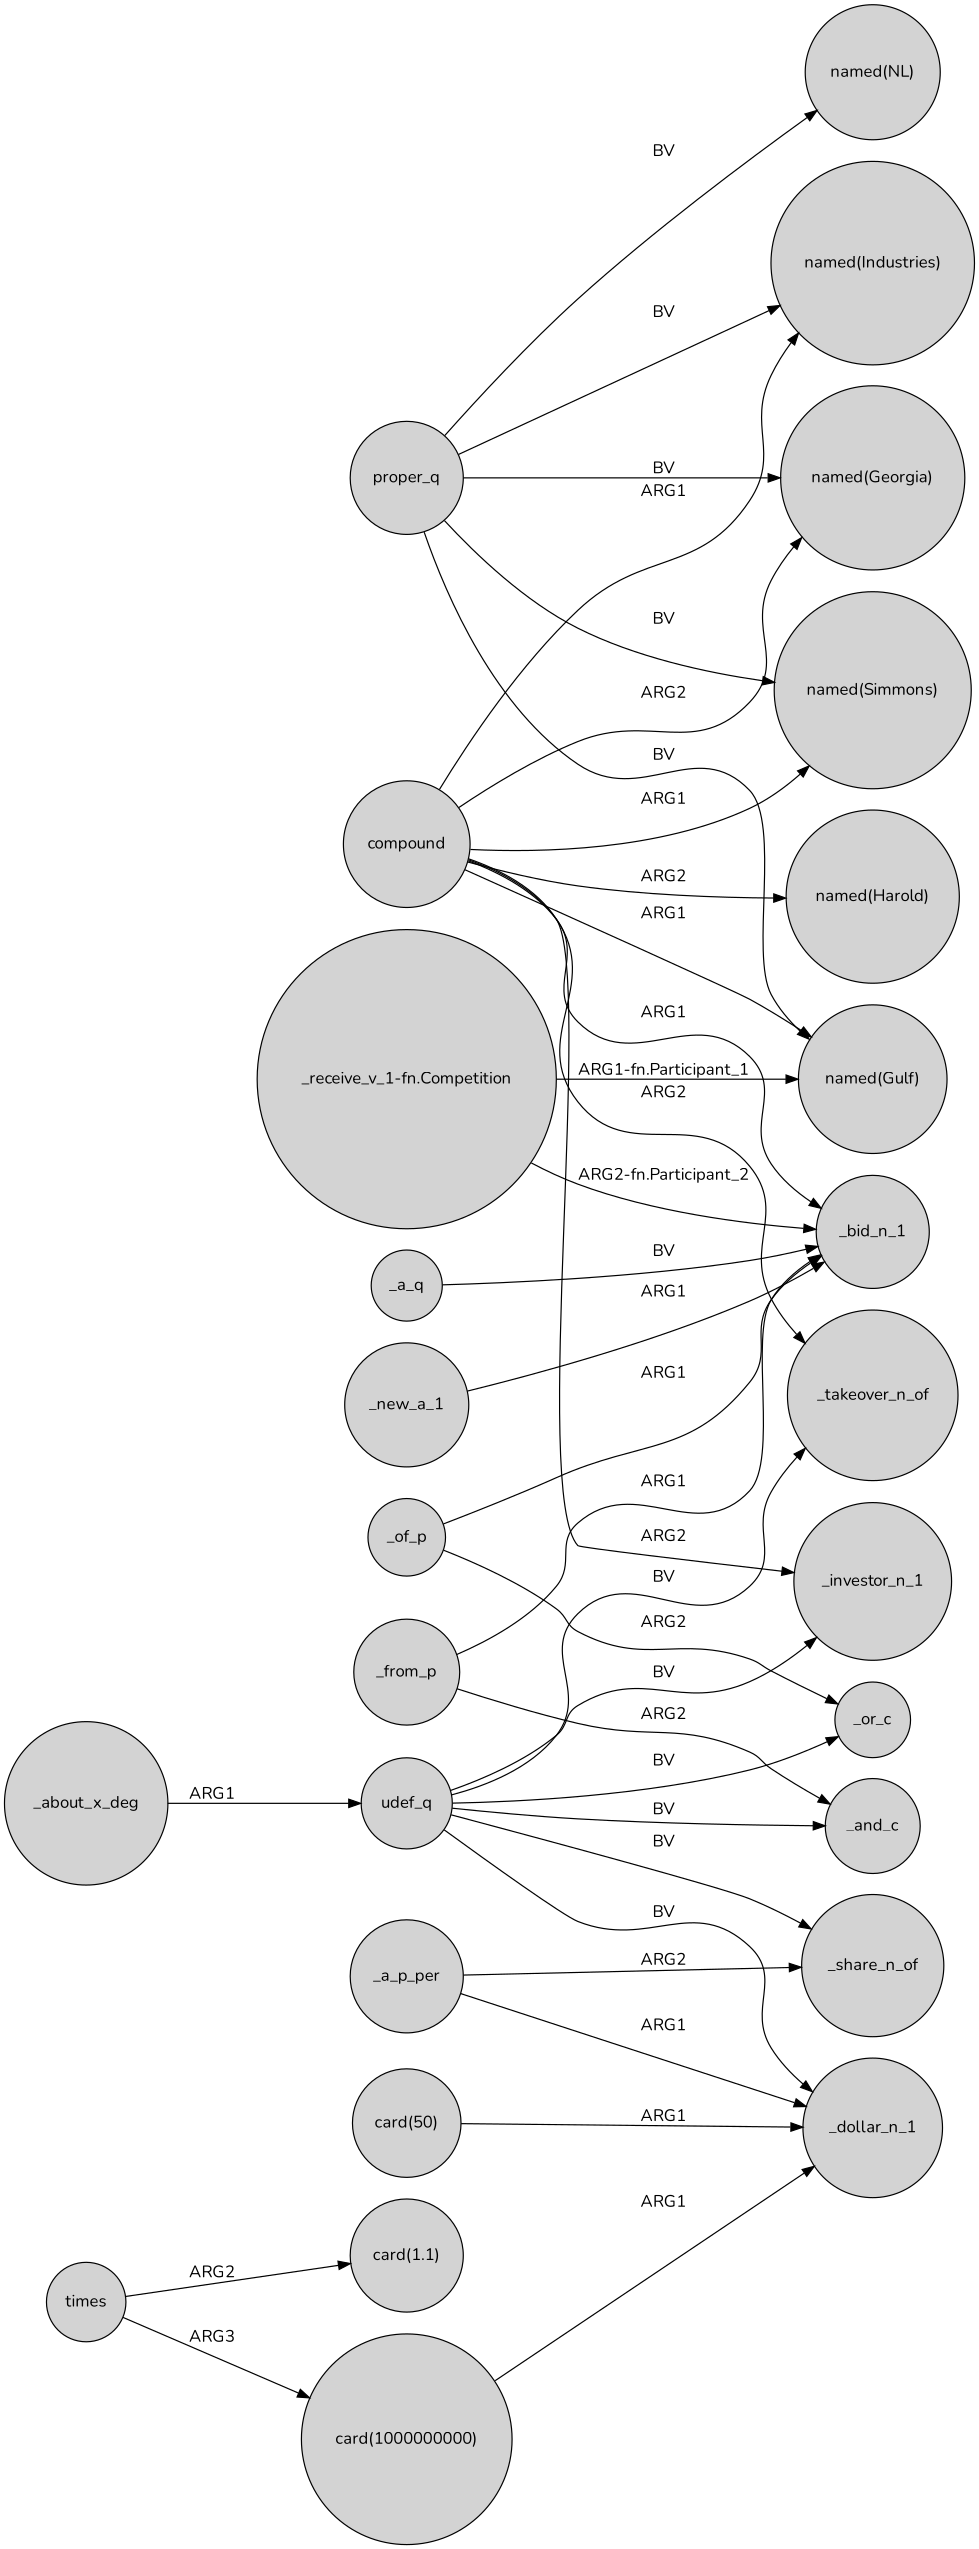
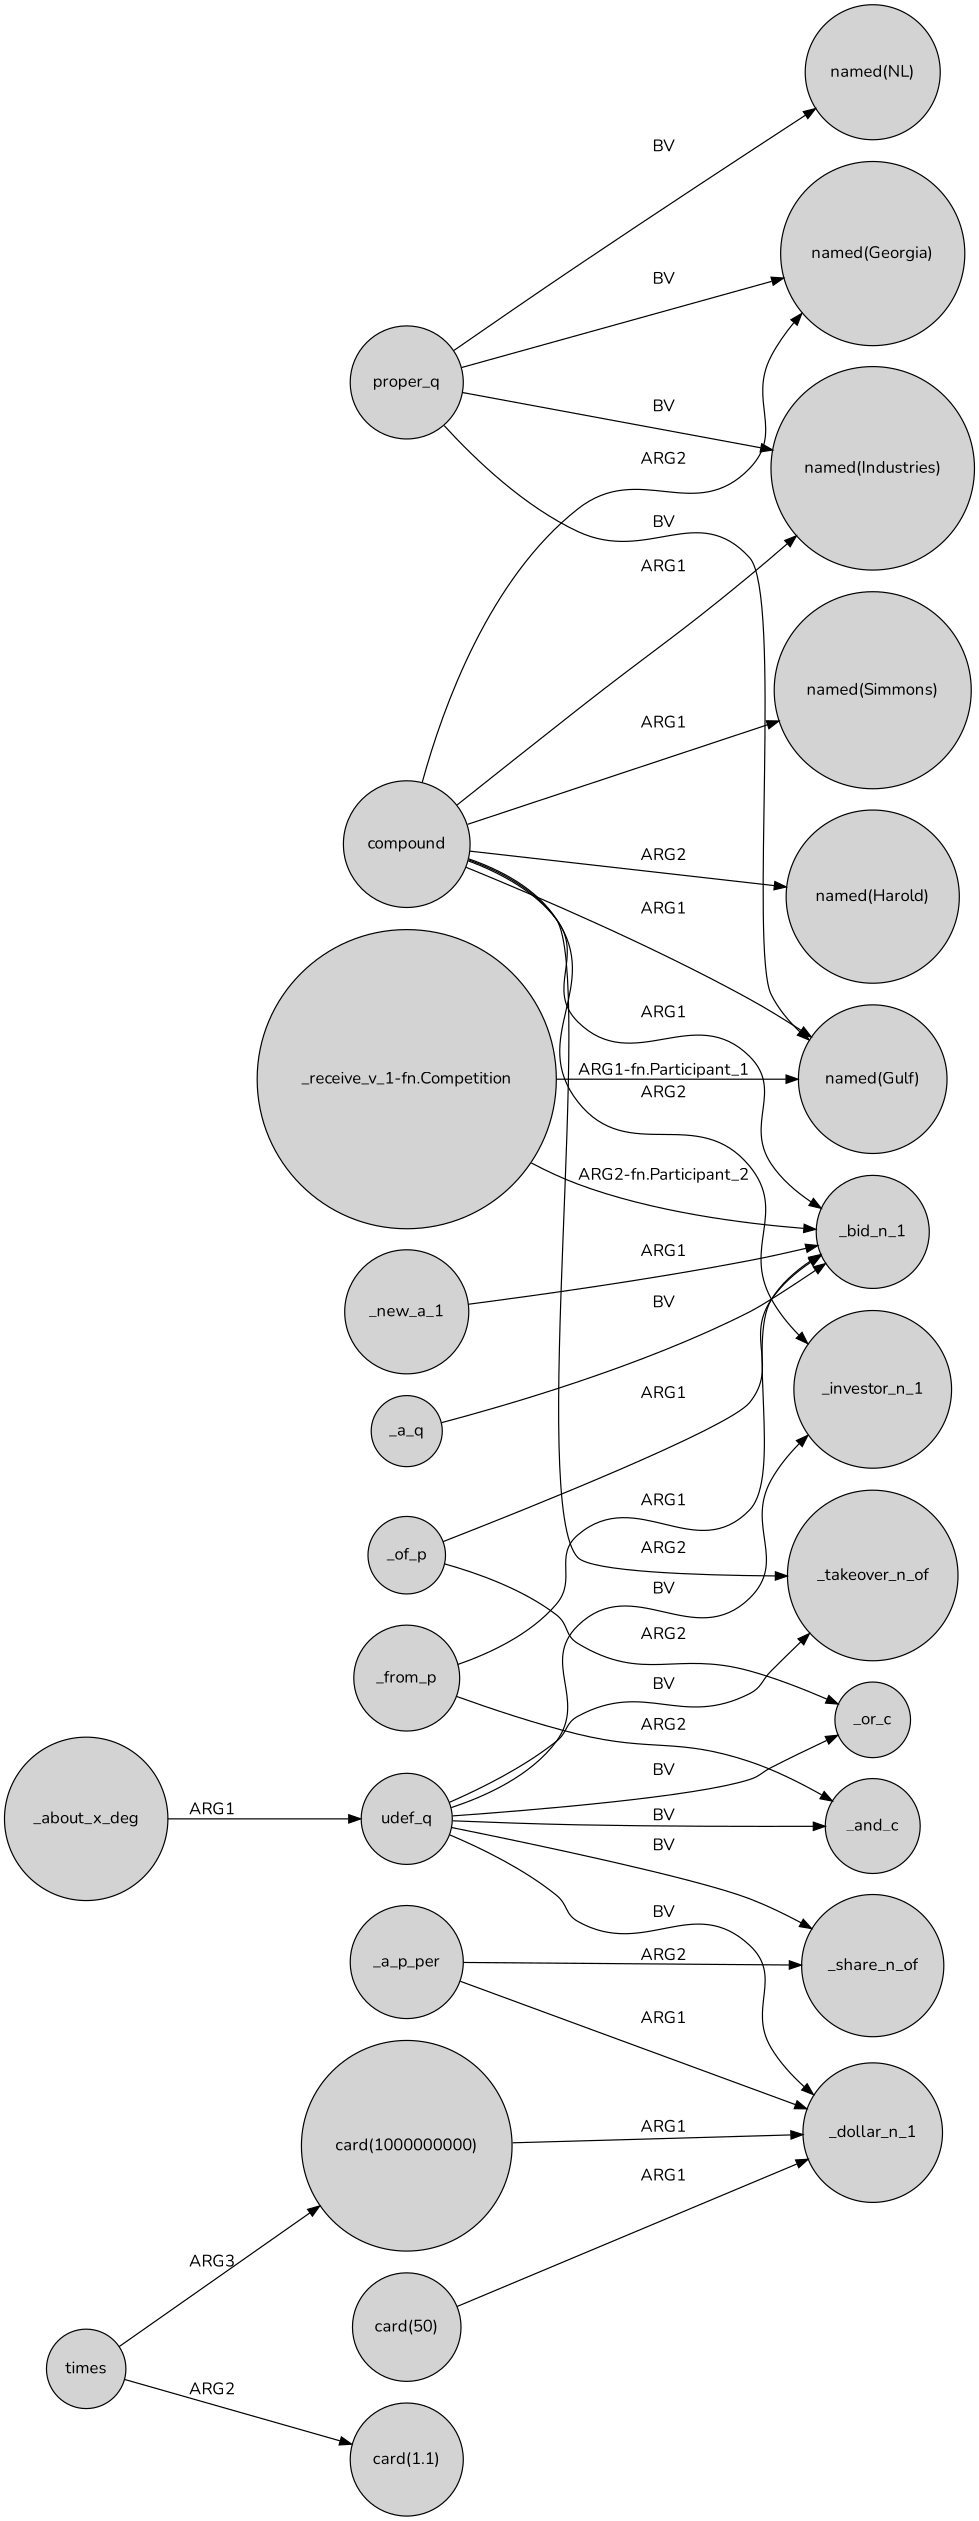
edge "proper_q" -> "named(Simmons)": removed, label "BV"
